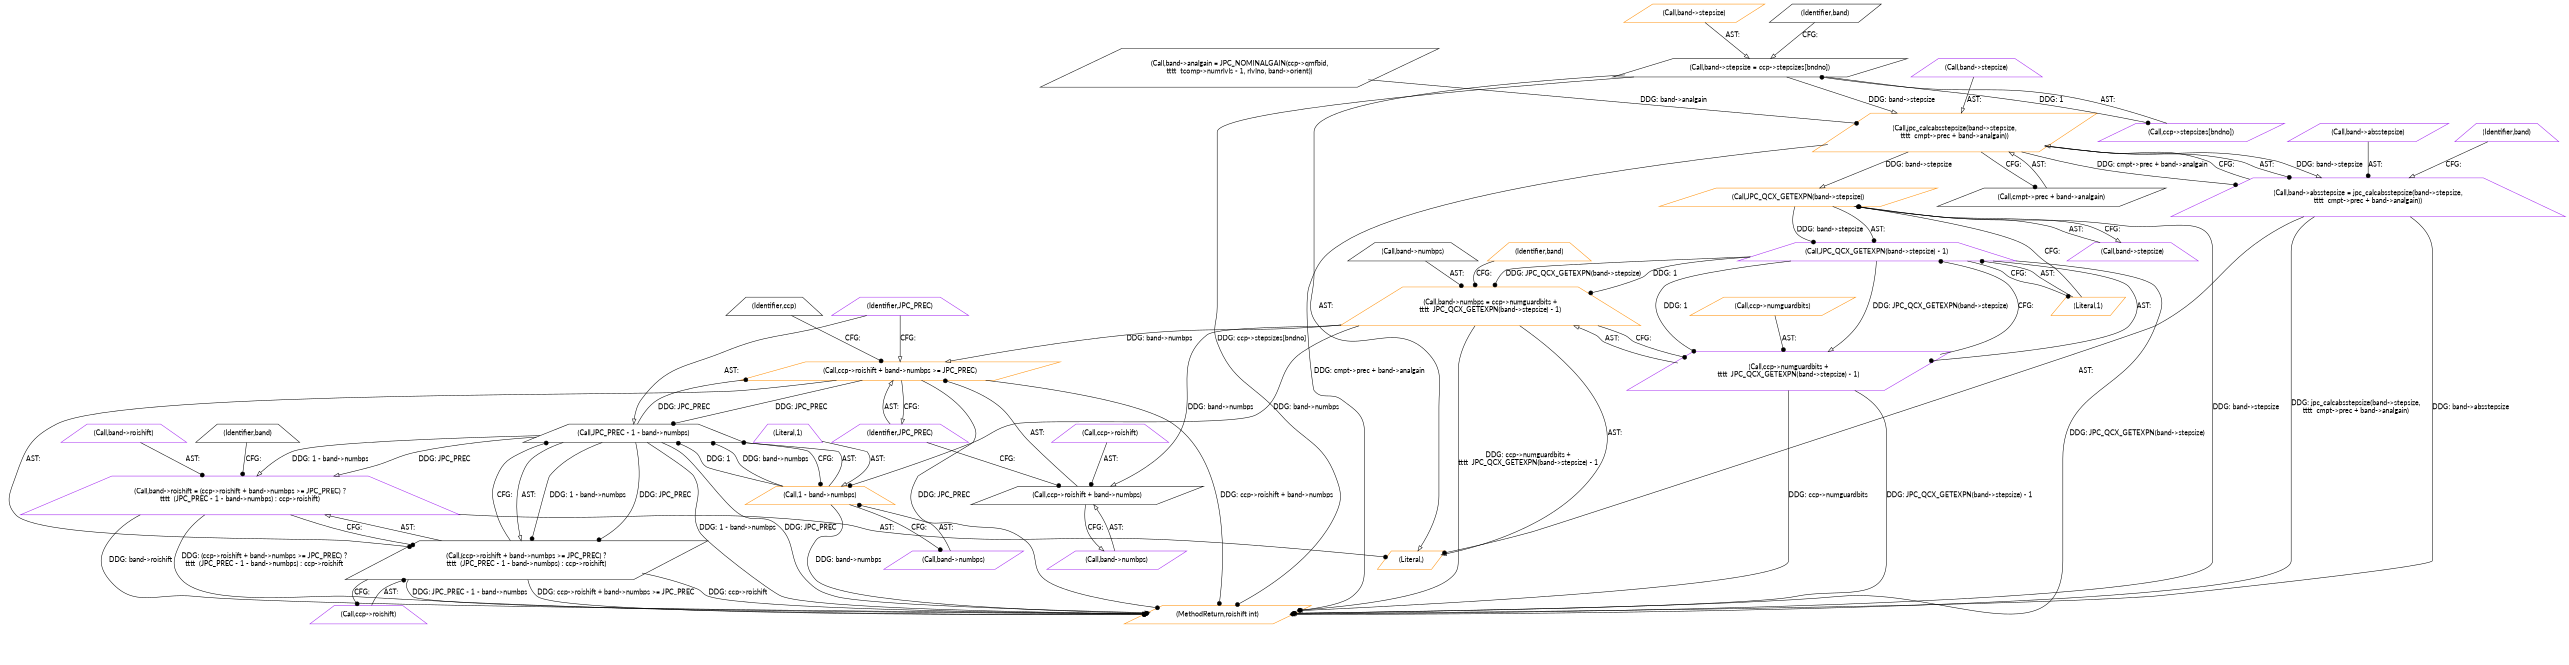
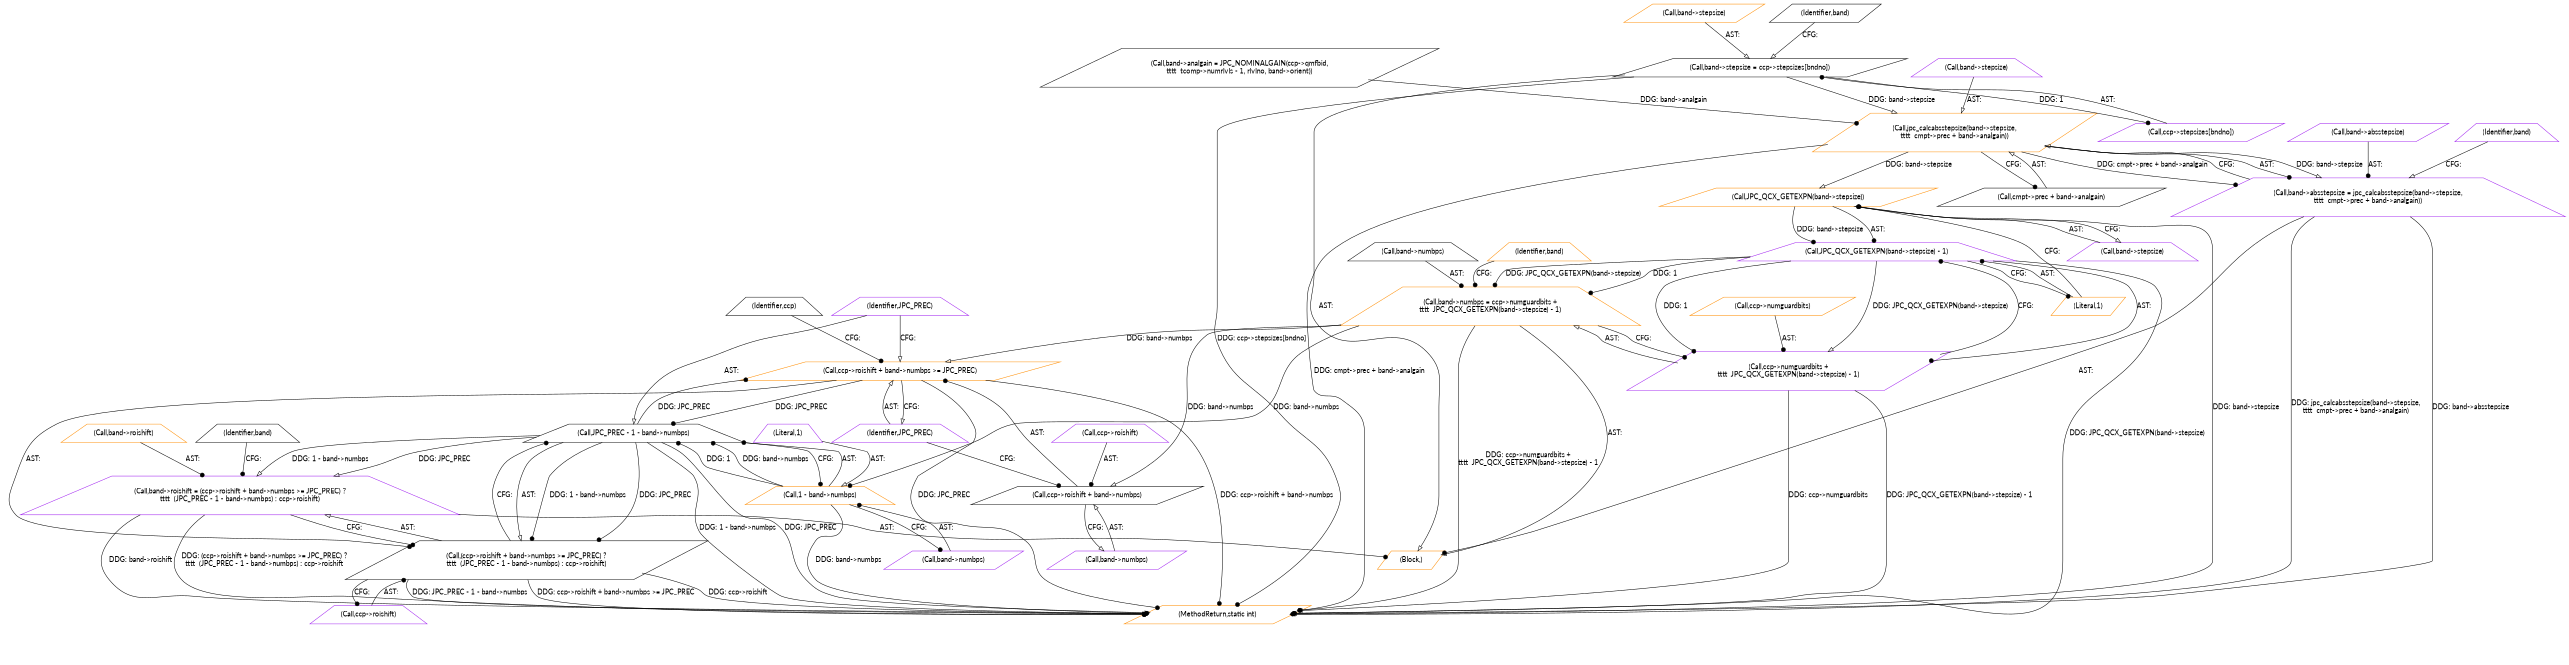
node "(Call,band->roishift)": color purple -> darkorange
node "(Literal,)": label "(Literal,)" -> "(Block,)"
node "(MethodReturn,roishift int)": label "(MethodReturn,roishift int)" -> "(MethodReturn,static int)"
